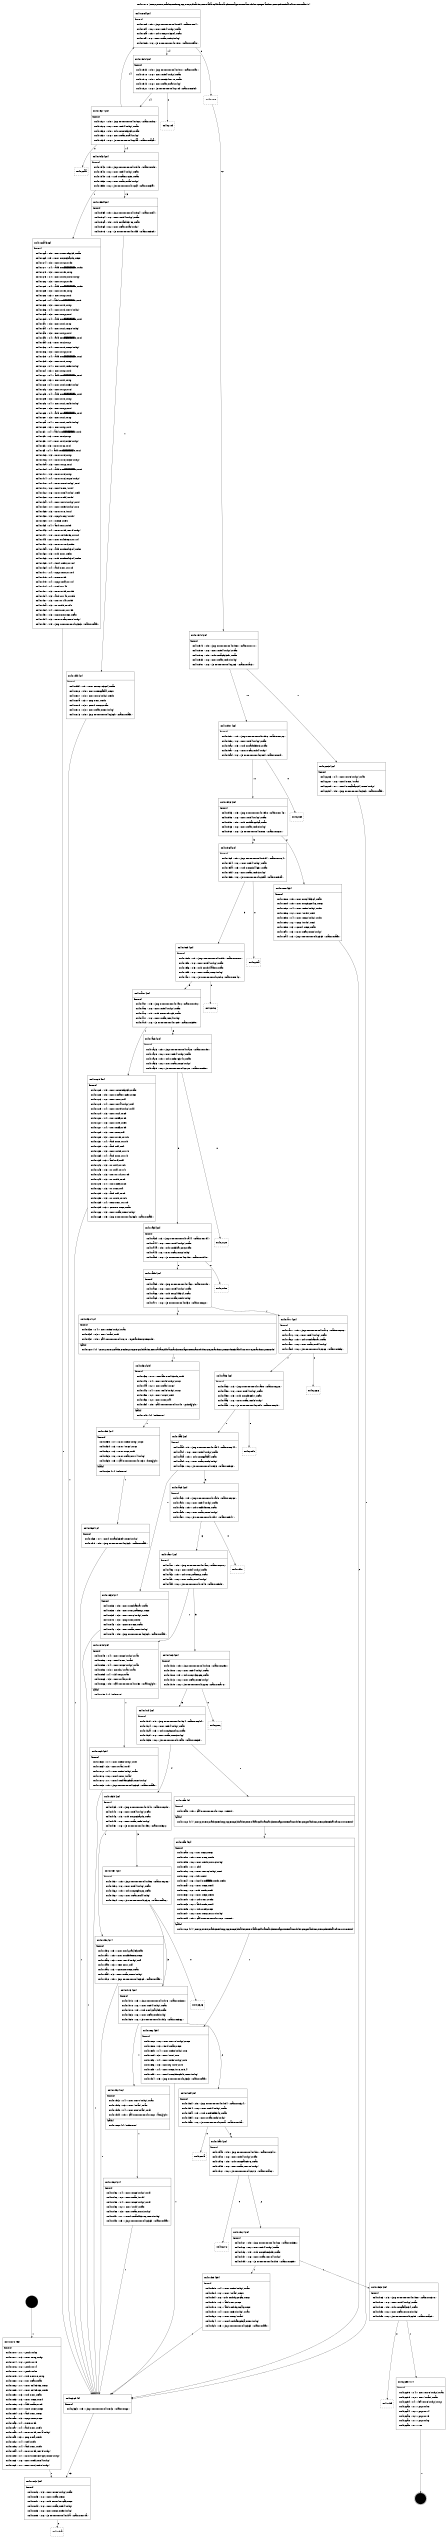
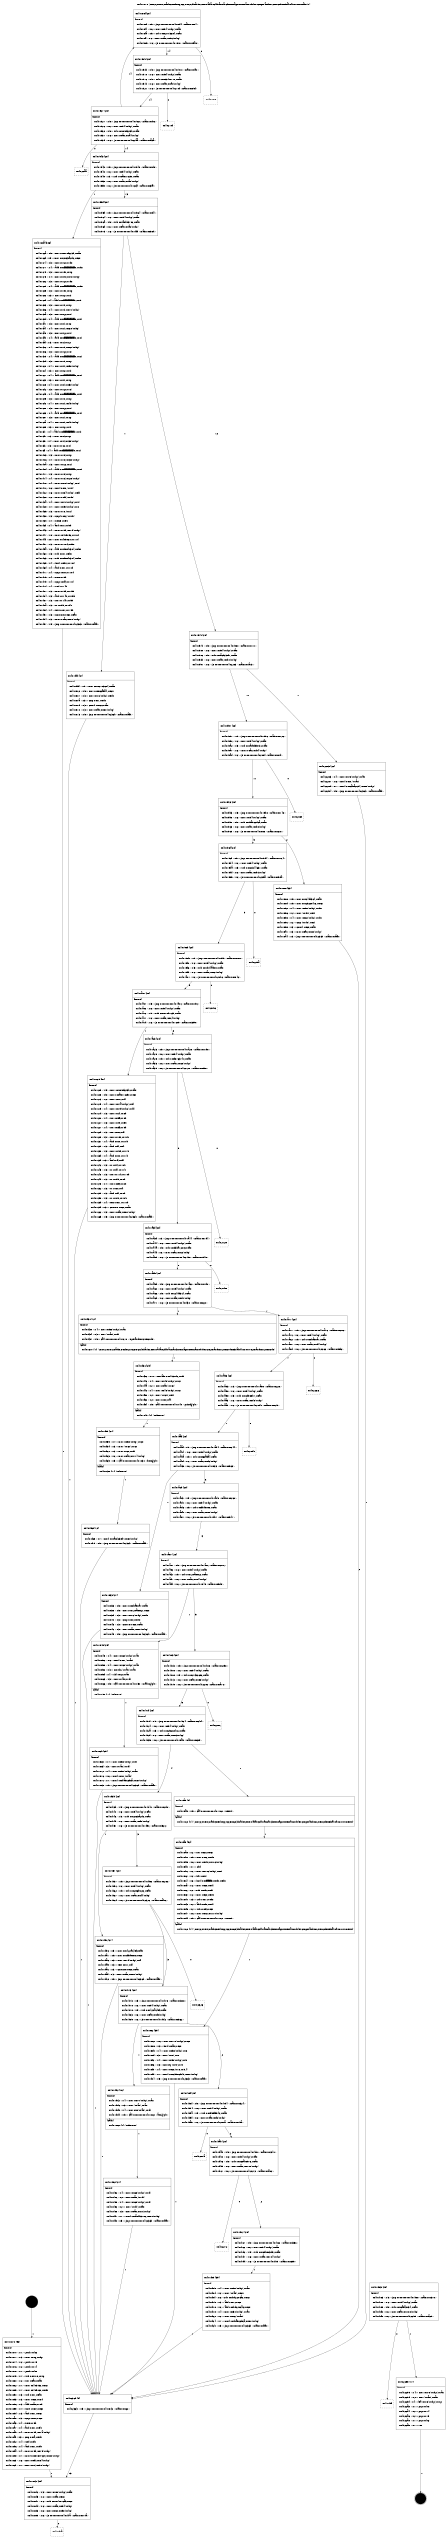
edge "0x401e18" -> "0x40197b [28]": now "0x40195f [28]" -> "0x40197b [28]"
node "0x401db7": removed
edge "0x401bc7 [28]" -> "0x401be3 [28]": removed, label "1"
